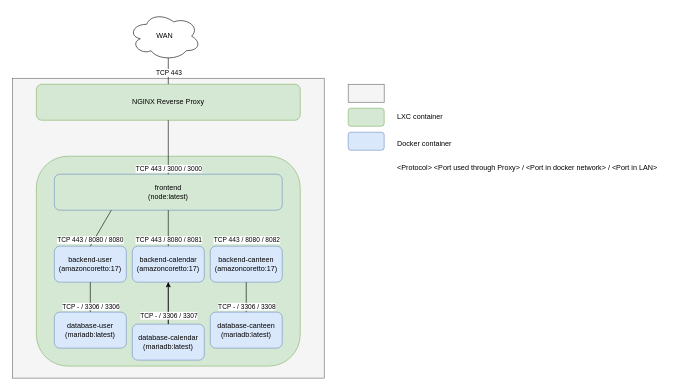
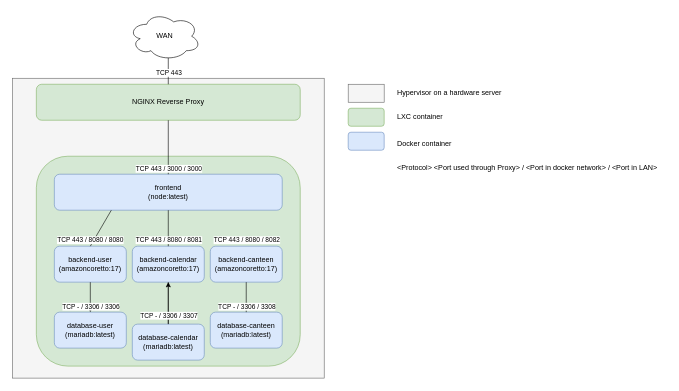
node "Hypervisor on a hardware server": added
node "frontend (node:latest)": fillcolor #d5e8d4 -> #dae8fc
